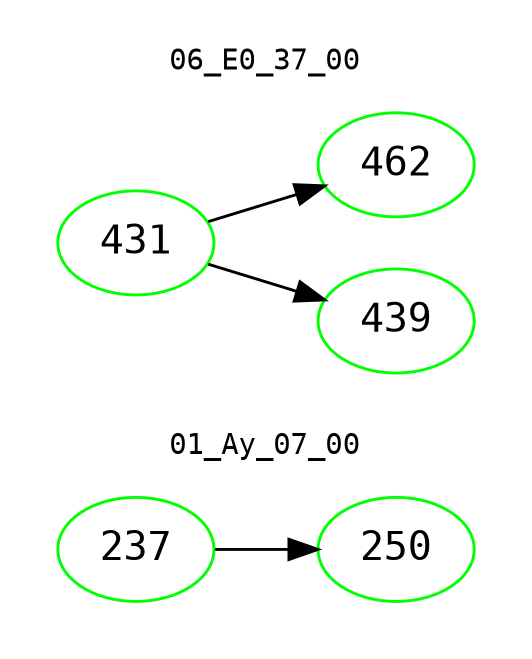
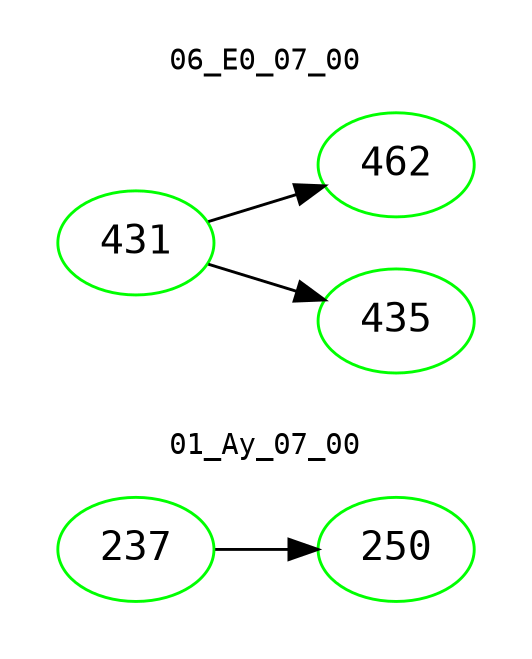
cluster "06_E0_37_00": label "06_E0_37_00" -> "06_E0_07_00"
node "439": label "439" -> "435"
